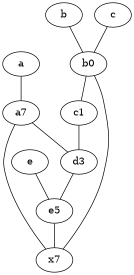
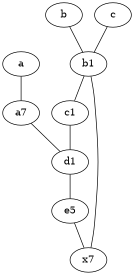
node "b0": label "b0" -> "b1"
node "e": removed
node "d3": label "d3" -> "d1"
edge "a7" -- "x7": removed
